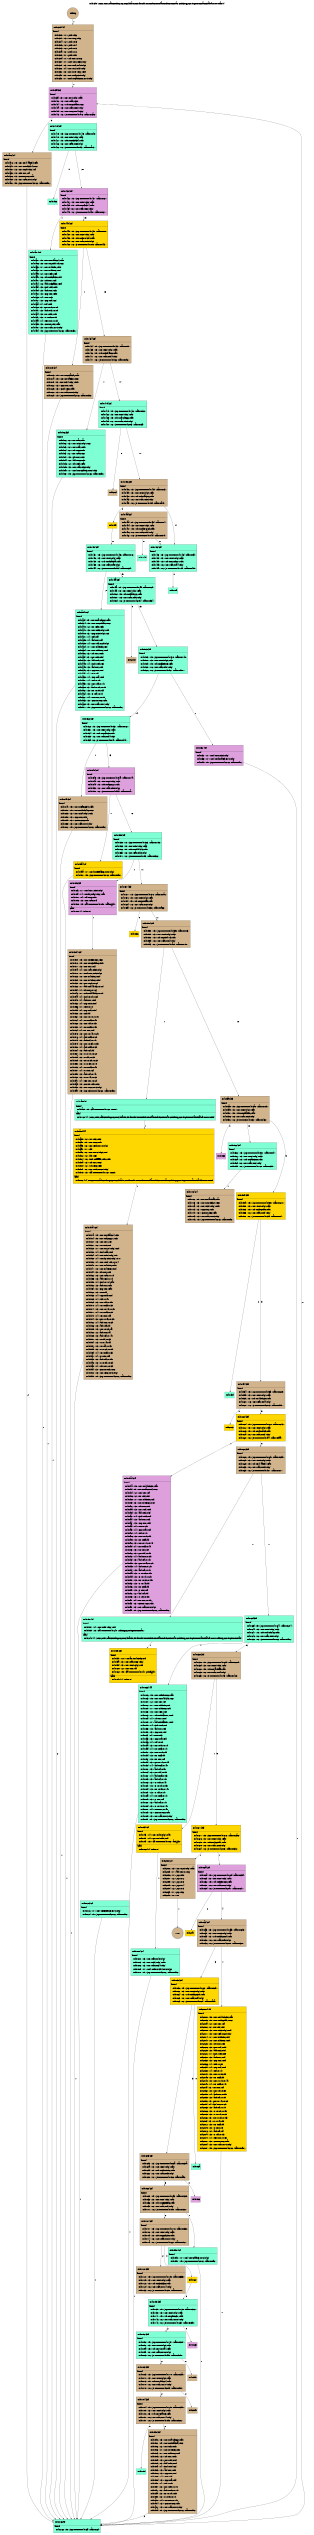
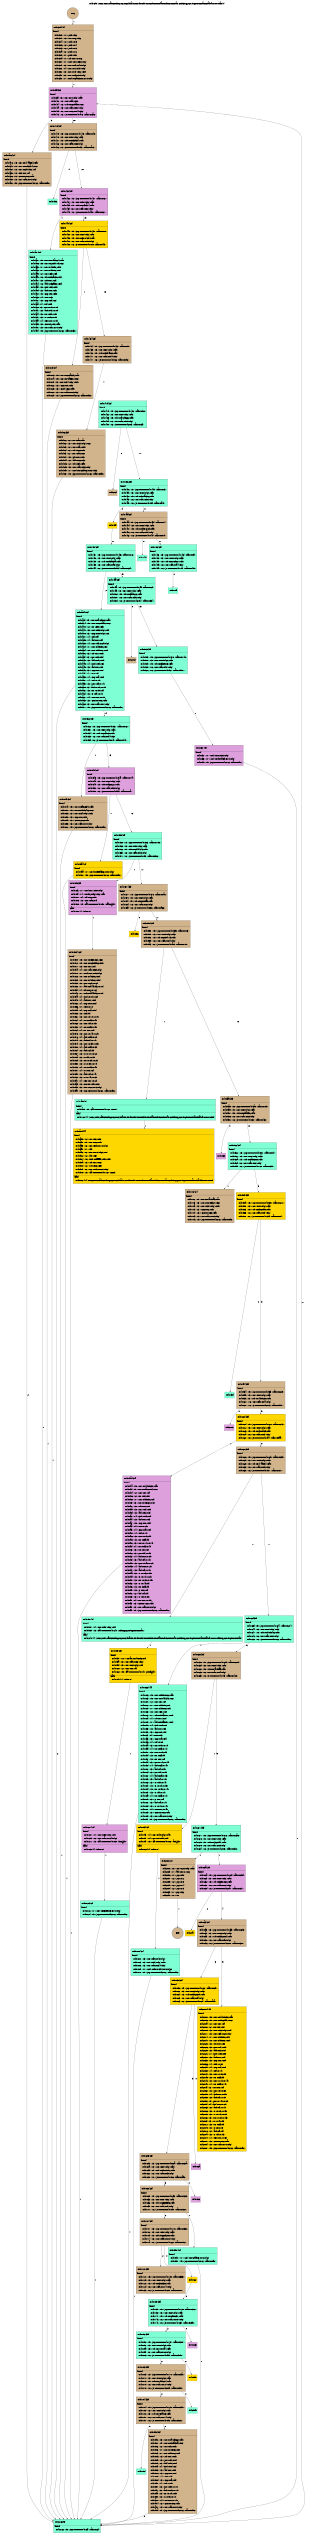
node "Desktop": label "Desktop" -> "Entry"
edge "0x4013ff [26]" -> "0x401419 [25]": added, label "20"
node "0x401419 [25]": fillcolor aquamarine -> tan
edge "0x401464 [25]" -> "0x40147d [25]": removed, label "17"
node "0x401bc6 [33]": fillcolor aquamarine -> tan
node "0x401496 [25]": fillcolor tan -> aquamarine
edge "0x401496 [25]" -> "0x4014c8 [25]": now "0x401496 [25]" -> "0x4014af [25]"
edge "0x401513 [25]" -> "0x40152c [25]": now "0x401a0f [103]" -> "0x40152c [25]"
edge "0x4015a9 [25]" -> "0x4015db [25]": now "0x4015c2 [25]" -> "0x4015db [25]"
node "0x401b1a [160]": removed
node "0x402165": fillcolor gold -> plum
node "0x401c07 [15]": added
node "0x401671 [25]": fillcolor gold -> aquamarine
node "Users": label "Users" -> "Exit"
edge "0x4016a3 [25]" -> "0x402000 [140]": label " 1" -> " 5"
node "0x401e2a": fillcolor aquamarine -> plum
node "0x401f5b": fillcolor tan -> gold
edge "0x402000 [140]" -> "0x40216c [5]": removed, label "1"
node "0x4020db": fillcolor tan -> aquamarine
